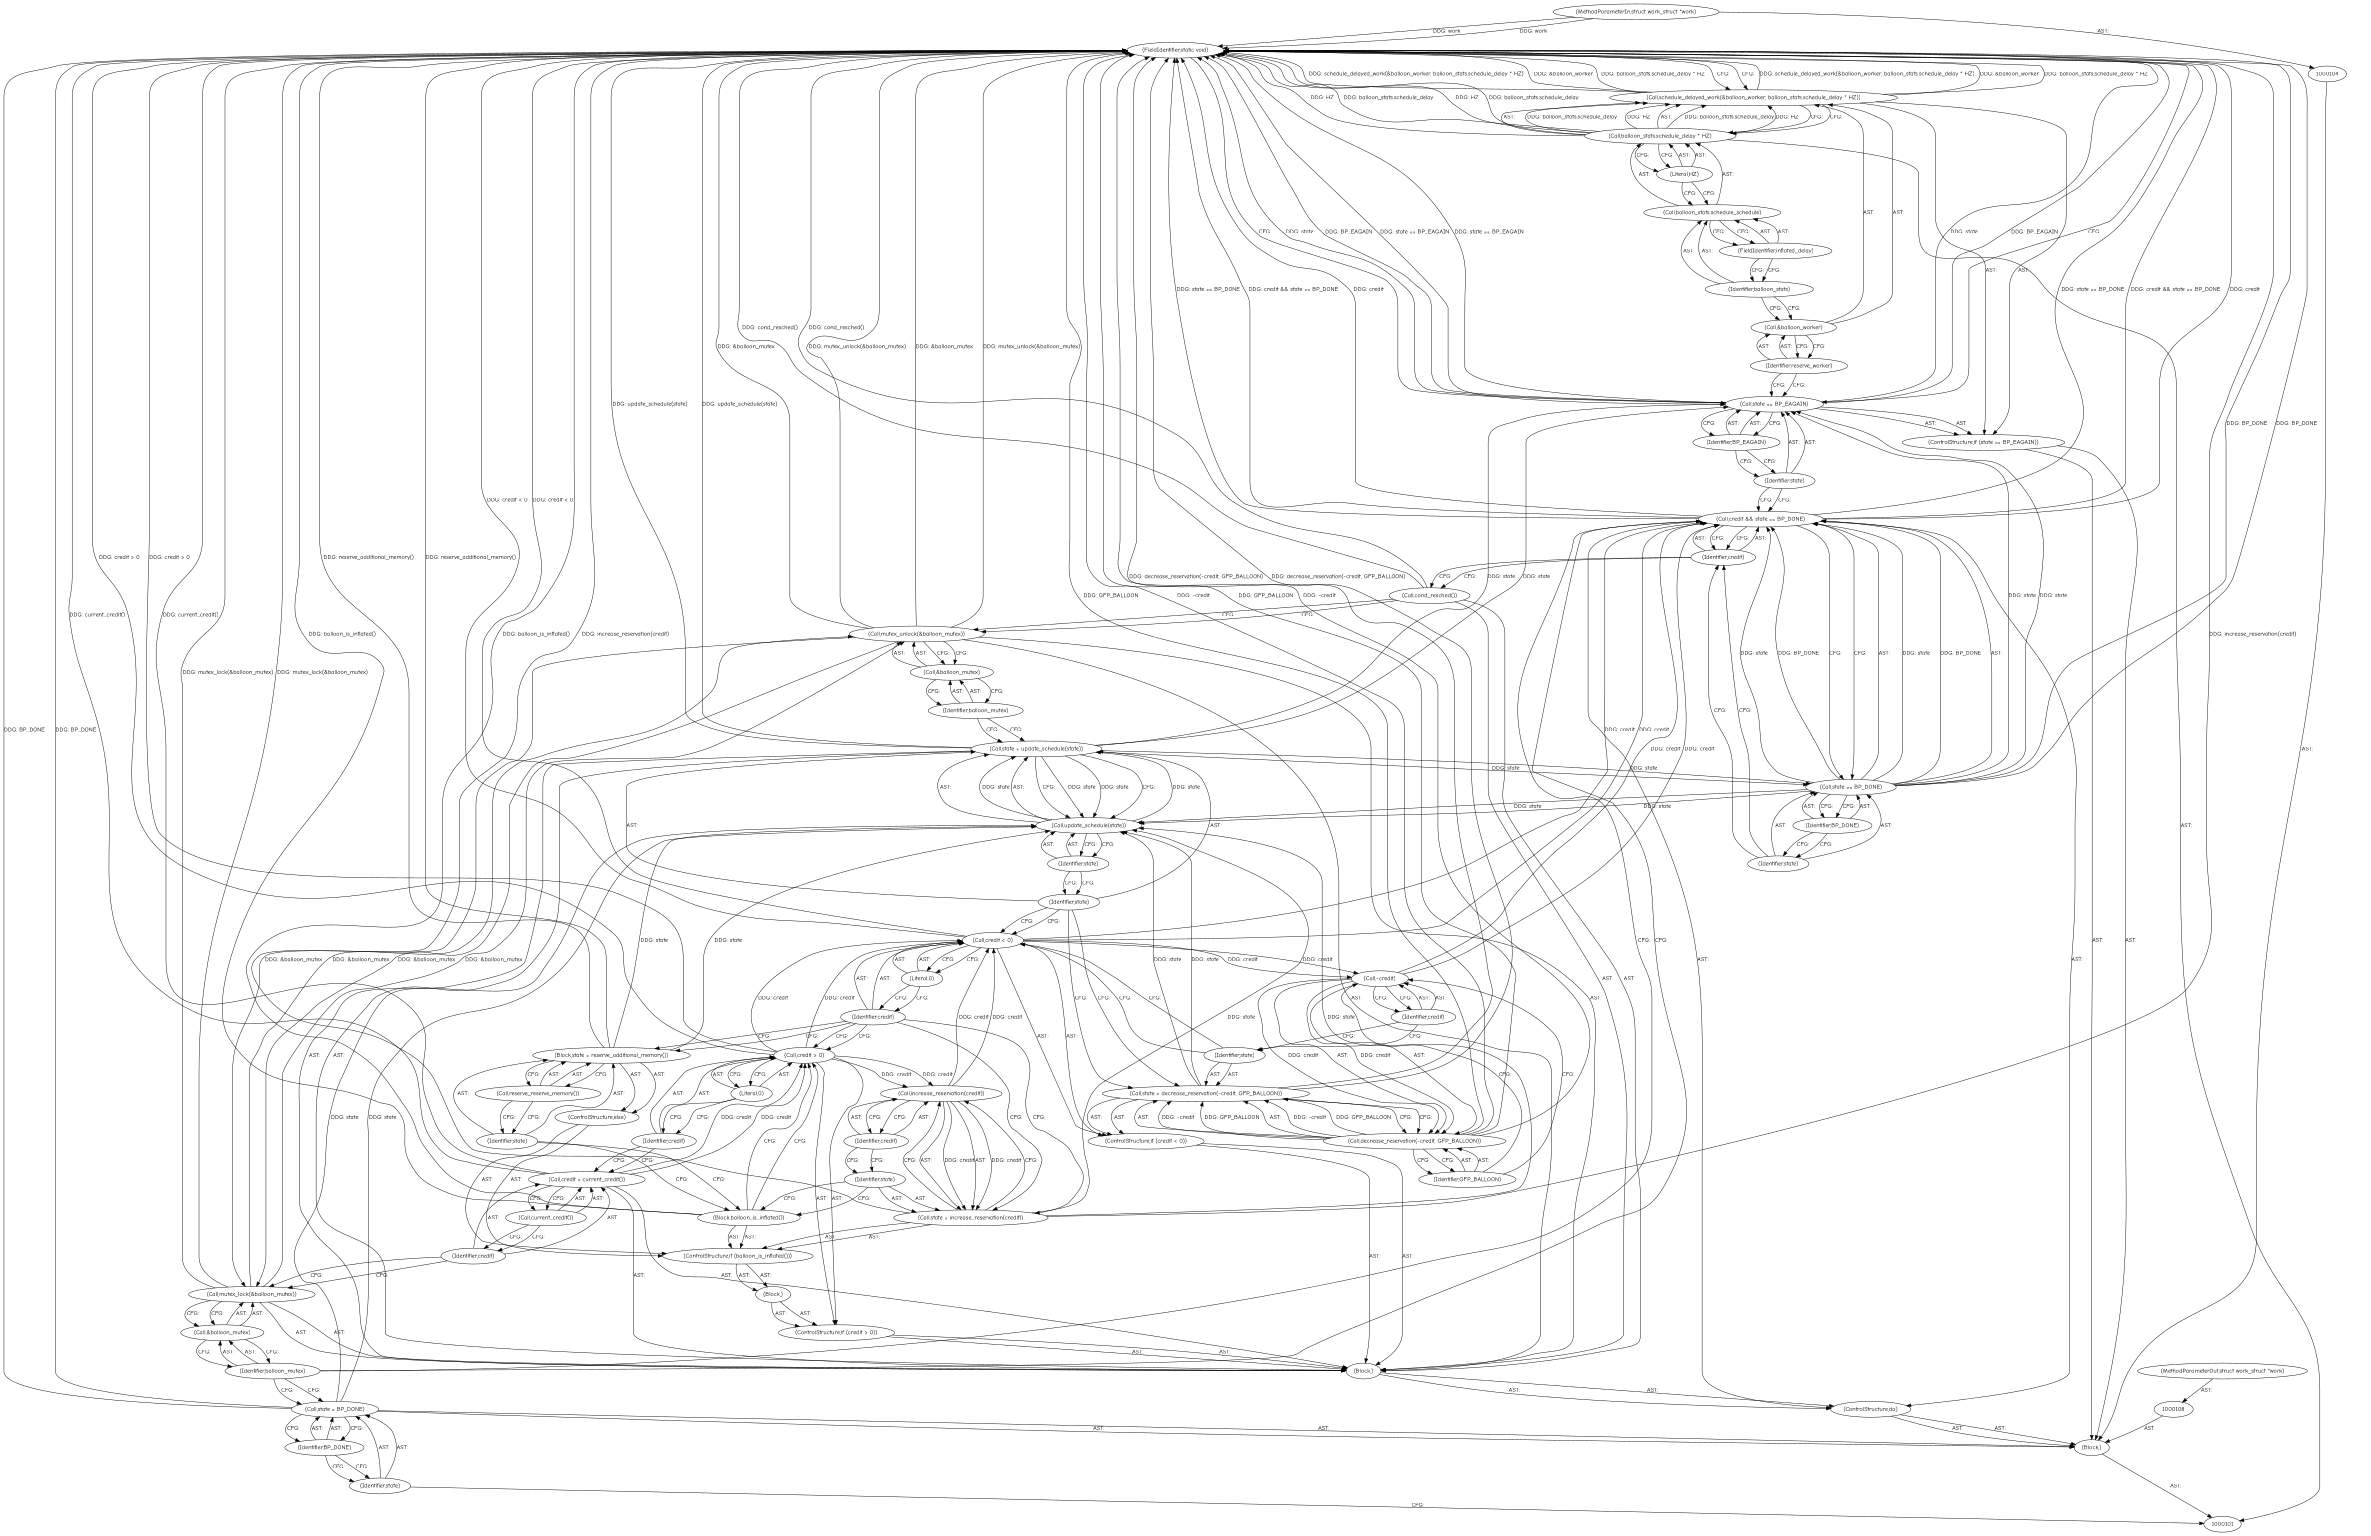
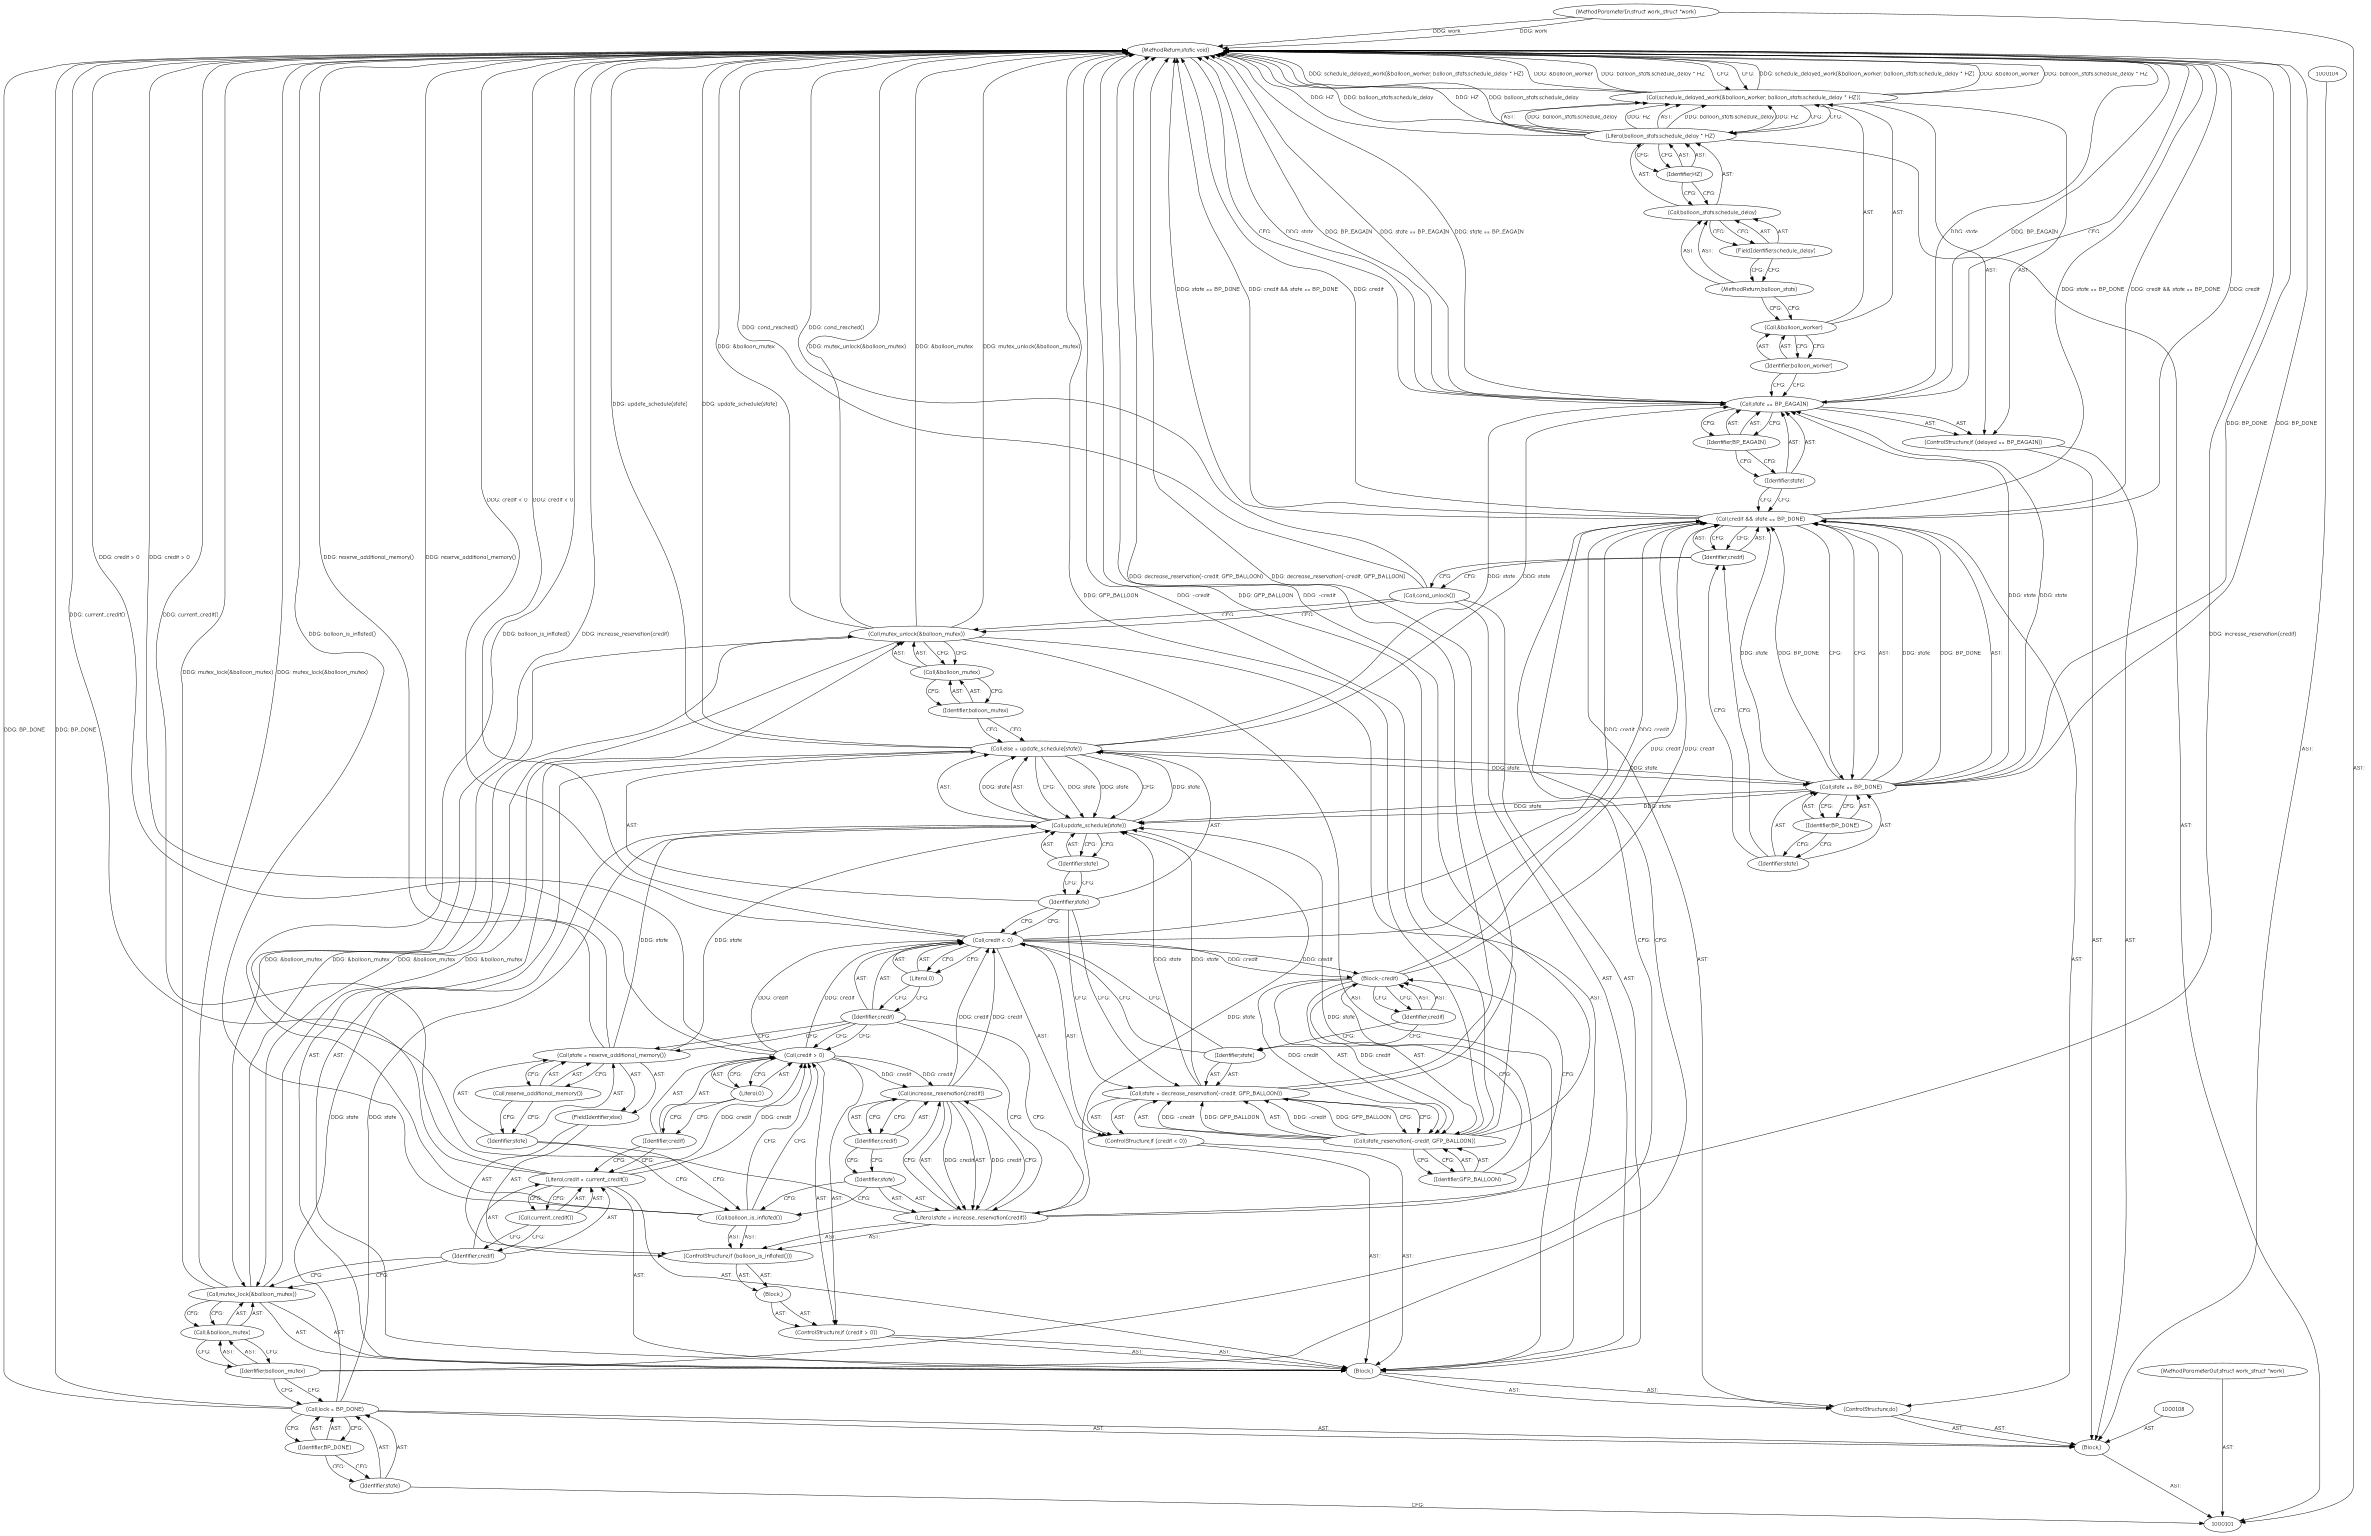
edge "(MethodParameterIn,struct work_struct *work)" -> "1000104": now "(MethodParameterIn,struct work_struct *work)" -> "1000101"
node "(FieldIdentifier,static void)": label "(FieldIdentifier,static void)" -> "(MethodReturn,static void)"
node "(Call,balloon_stats.schedule_delay * HZ)": label "(Call,balloon_stats.schedule_delay * HZ)" -> "(Literal,balloon_stats.schedule_delay * HZ)"
node "(Literal,HZ)": label "(Literal,HZ)" -> "(Identifier,HZ)"
node "(Call,balloon_stats.schedule_schedule)": label "(Call,balloon_stats.schedule_schedule)" -> "(Call,balloon_stats.schedule_delay)"
node "(FieldIdentifier,inflated_delay)": label "(FieldIdentifier,inflated_delay)" -> "(FieldIdentifier,schedule_delay)"
node "(Identifier,balloon_stats)": label "(Identifier,balloon_stats)" -> "(MethodReturn,balloon_stats)"
node "(Identifier,reserve_worker)": label "(Identifier,reserve_worker)" -> "(Identifier,balloon_worker)"
node "(ControlStructure,if (state == BP_EAGAIN))": label "(ControlStructure,if (state == BP_EAGAIN))" -> "(ControlStructure,if (delayed == BP_EAGAIN))"
node "(Call,cond_resched())": label "(Call,cond_resched())" -> "(Call,cond_unlock())"
node "(Call,state = update_schedule(state))": label "(Call,state = update_schedule(state))" -> "(Call,else = update_schedule(state))"
node "(Call,-credit)": label "(Call,-credit)" -> "(Block,-credit)"
node "(Block,state = reserve_additional_memory())": label "(Block,state = reserve_additional_memory())" -> "(Call,state = reserve_additional_memory())"
node "(Call,reserve_reserve_memory())": label "(Call,reserve_reserve_memory())" -> "(Call,reserve_additional_memory())"
node "(ControlStructure,else)": label "(ControlStructure,else)" -> "(FieldIdentifier,else)"
node "(Call,decrease_reservation(-credit, GFP_BALLOON))": label "(Call,decrease_reservation(-credit, GFP_BALLOON))" -> "(Call,state_reservation(-credit, GFP_BALLOON))"
node "(Call,credit = current_credit())": label "(Call,credit = current_credit())" -> "(Literal,credit = current_credit())"
node "(Block,balloon_is_inflated())": label "(Block,balloon_is_inflated())" -> "(Call,balloon_is_inflated())"
node "(Call,state = increase_reservation(credit))": label "(Call,state = increase_reservation(credit))" -> "(Literal,state = increase_reservation(credit))"
edge "(MethodParameterOut,struct work_struct *work)" -> "1000108": now "(MethodParameterOut,struct work_struct *work)" -> "1000101"
node "(Call,state = BP_DONE)": label "(Call,state = BP_DONE)" -> "(Call,lock = BP_DONE)"
